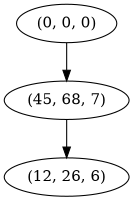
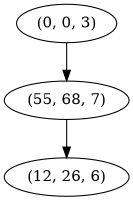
node "(0, 0, 0)": label "(0, 0, 0)" -> "(0, 0, 3)"
node "(45, 68, 7)": label "(45, 68, 7)" -> "(55, 68, 7)"
